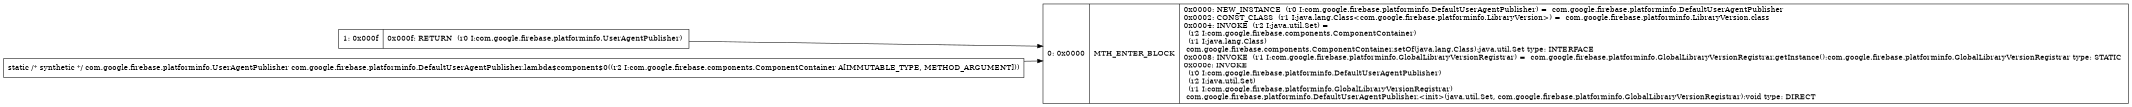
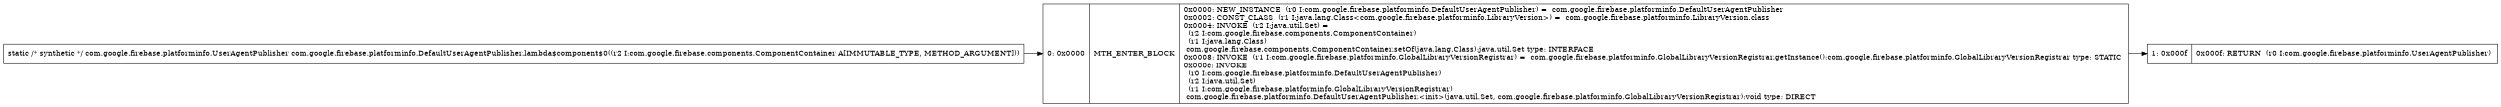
edge "1: 0x000f" -> "0: 0x0000": reversed
